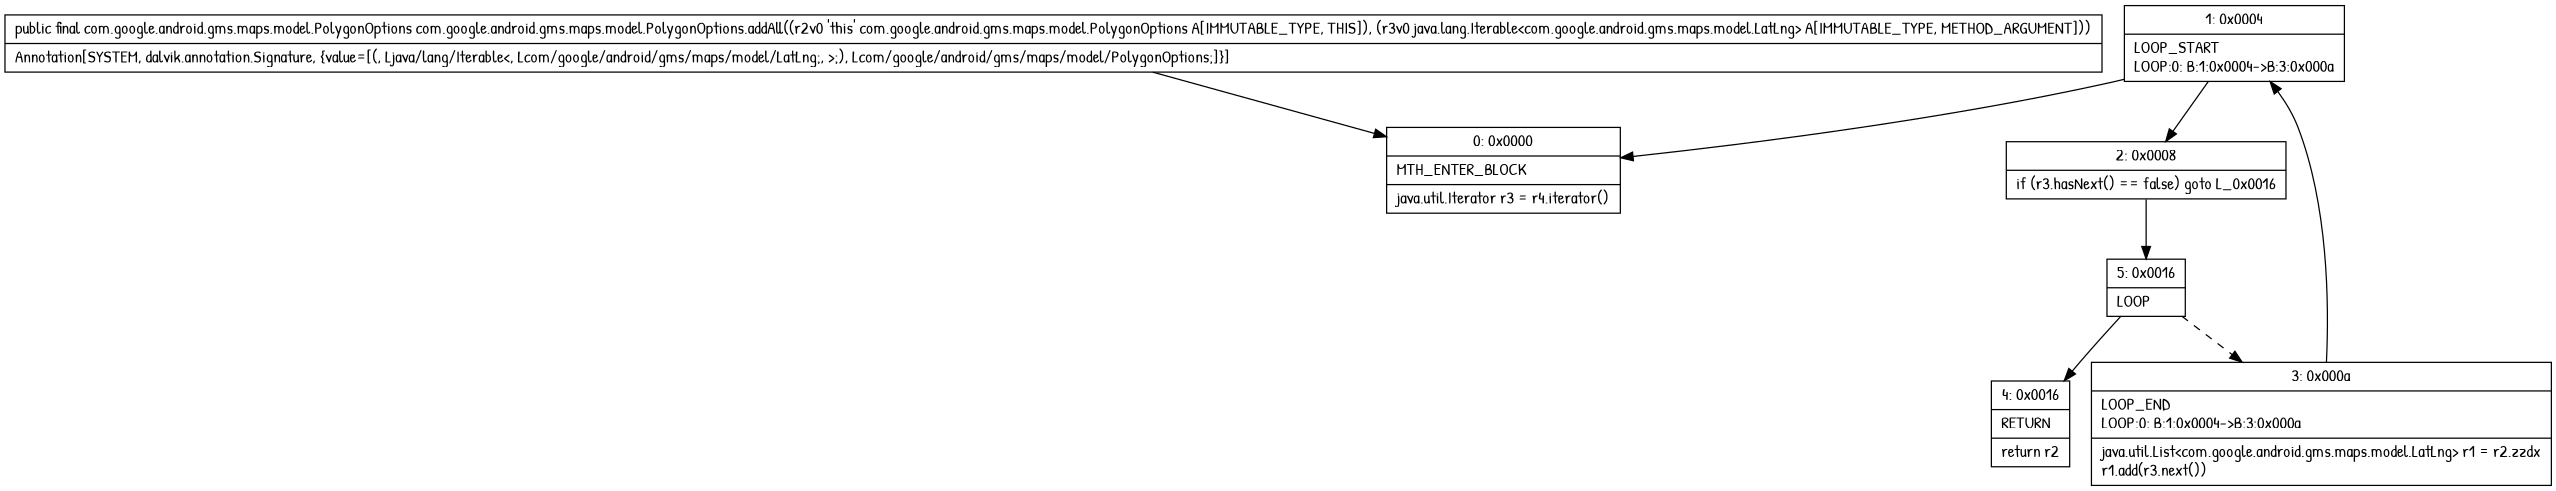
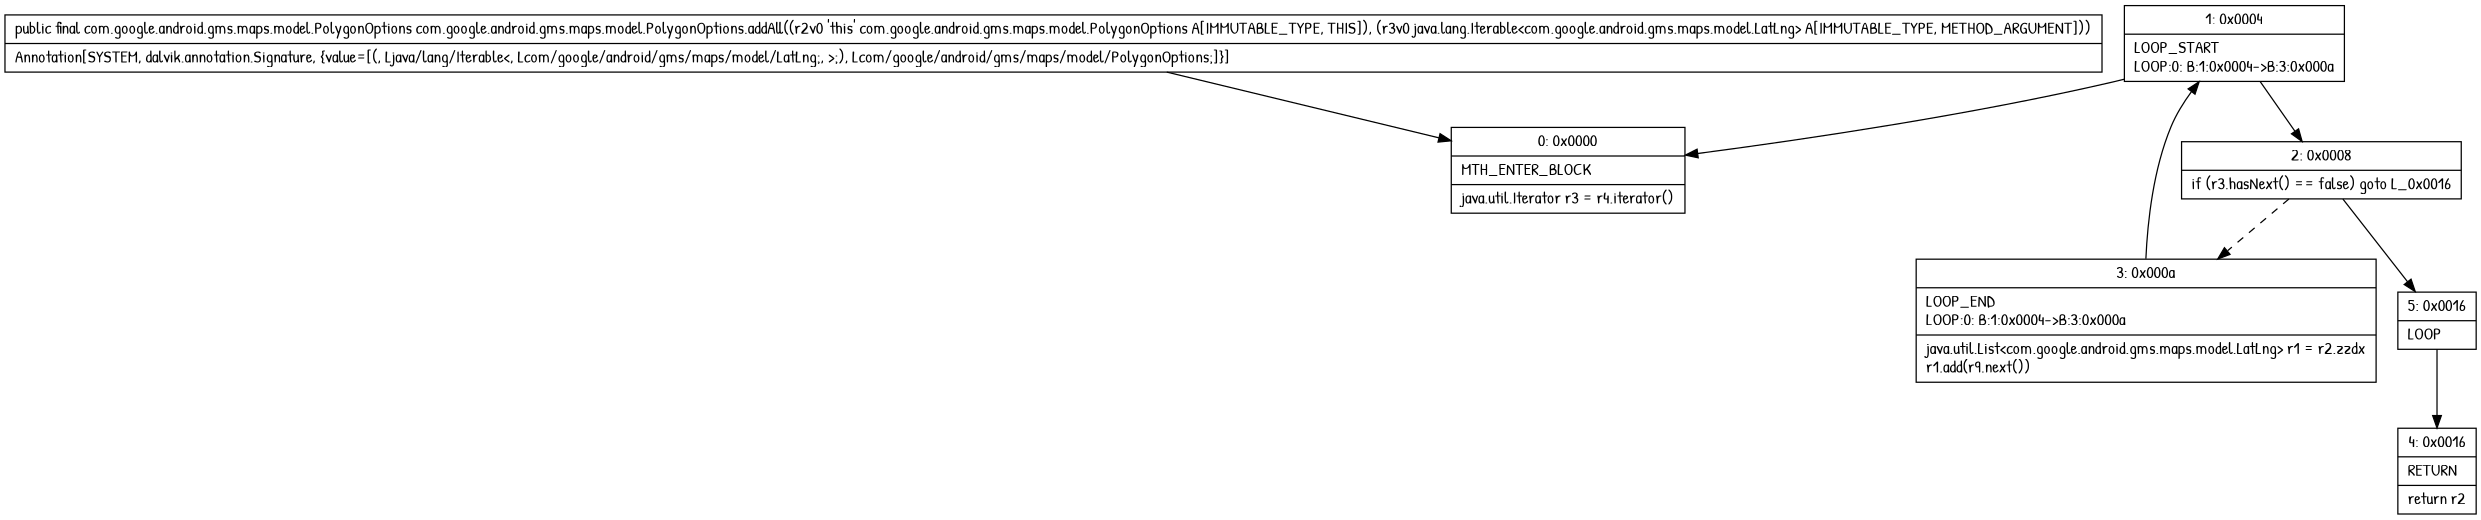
edge "5: 0x0016" -> "3: 0x000a": now "2: 0x0008" -> "3: 0x000a"
node "3: 0x000a": text "r1.add(r3.next())" -> "r1.add(r9.next())"
